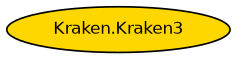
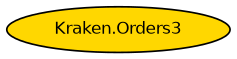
node "Kraken.Kraken3": label "Kraken.Kraken3" -> "Kraken.Orders3"
